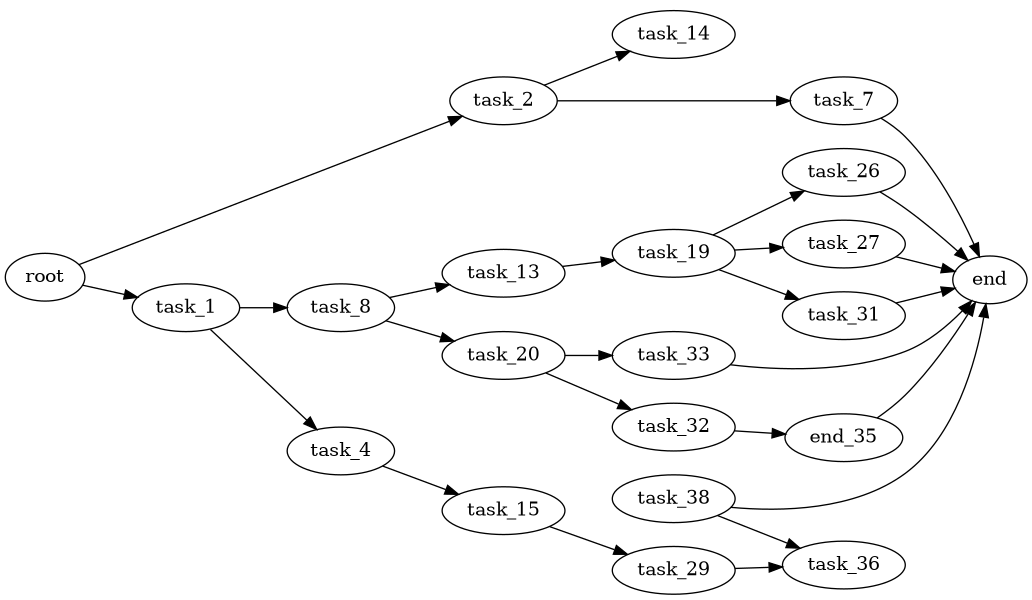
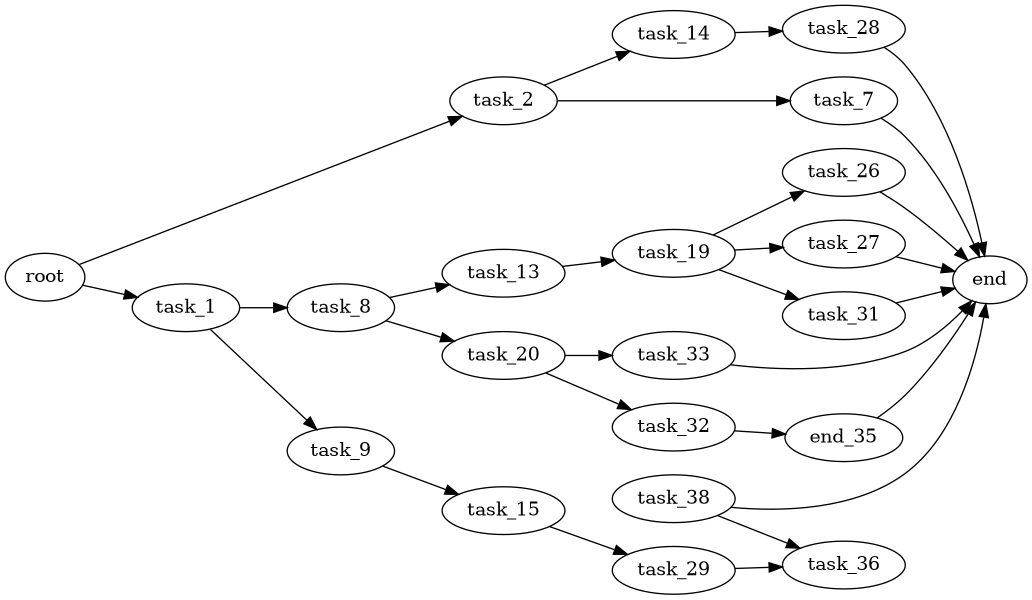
node "task_28": added
node "task_4": label "task_4" -> "task_9"
